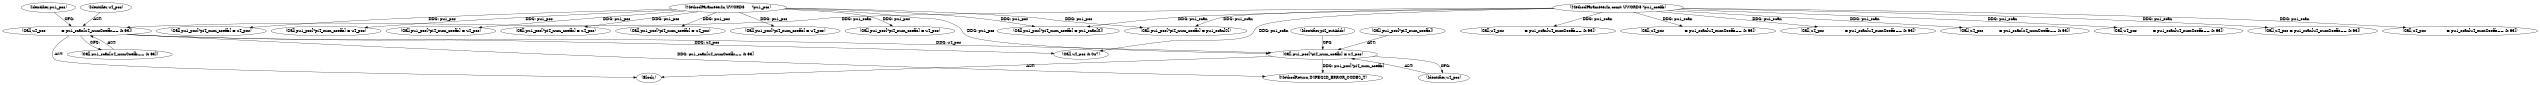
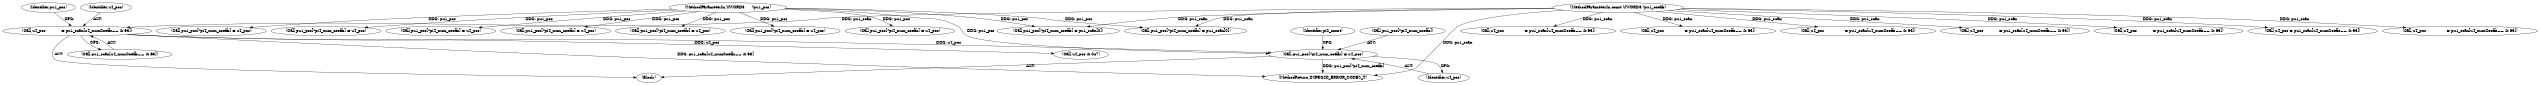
edge "(MethodParameterIn,const UWORD8 *pu1_coeffs)" -> "(Call,u4_pos & 0x7)": now "(MethodParameterIn,const UWORD8 *pu1_coeffs)" -> "(MethodReturn,IMPEG2D_ERROR_CODES_T)"
node "(Identifier,pi2_outAddr)": label "(Identifier,pi2_outAddr)" -> "(Identifier,pi2_const)"
